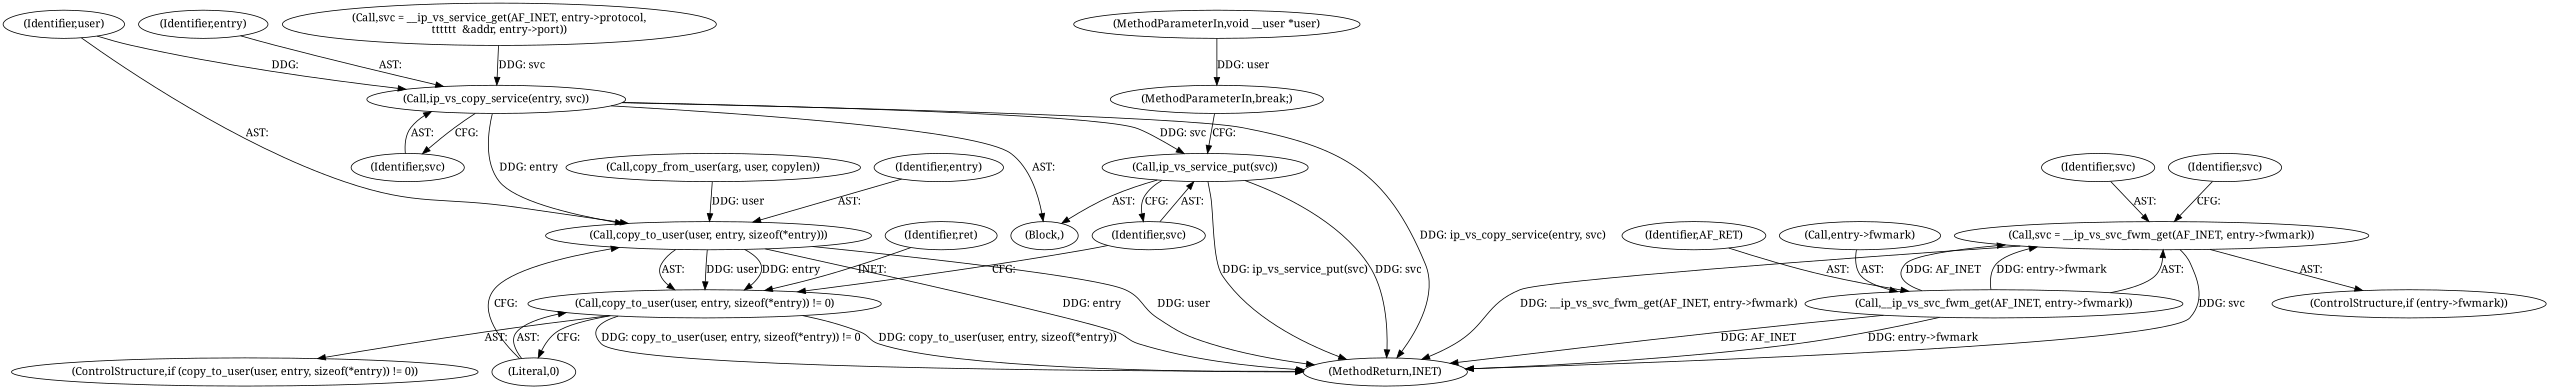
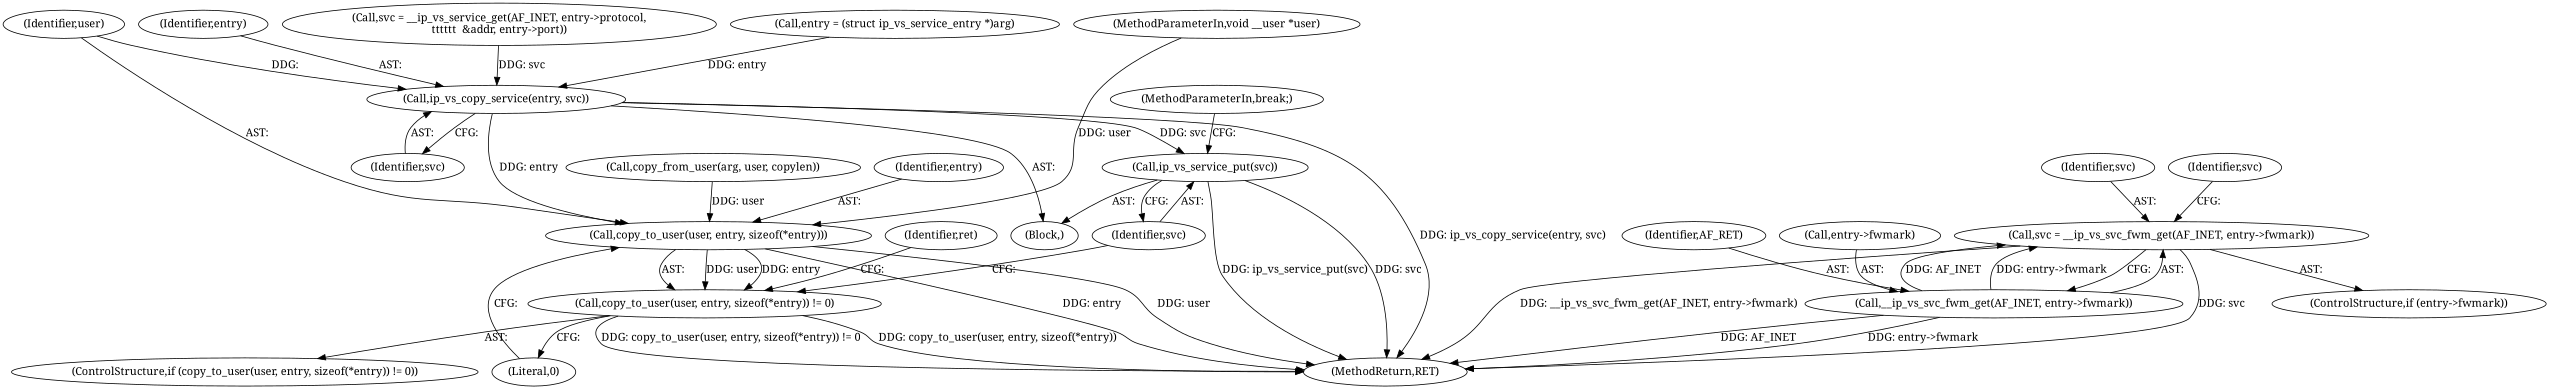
node "(Call,entry = (struct ip_vs_service_entry *)arg)": added
edge "(MethodParameterIn,void __user *user)" -> "(MethodParameterIn,break;)": now "(MethodParameterIn,void __user *user)" -> "(Call,copy_to_user(user, entry, sizeof(*entry)))"
edge "(Identifier,ret)" -> "(Call,copy_to_user(user, entry, sizeof(*entry)) != 0)": label "INET: " -> "CFG: "
edge "(Call,svc = __ip_vs_svc_fwm_get(AF_INET, entry->fwmark))" -> "(Call,__ip_vs_svc_fwm_get(AF_INET, entry->fwmark))": added, label "CFG:"
edge "(Literal,0)" -> "(Call,copy_to_user(user, entry, sizeof(*entry)) != 0)": removed, label "AST:"
node "(MethodReturn,INET)": label "(MethodReturn,INET)" -> "(MethodReturn,RET)"
